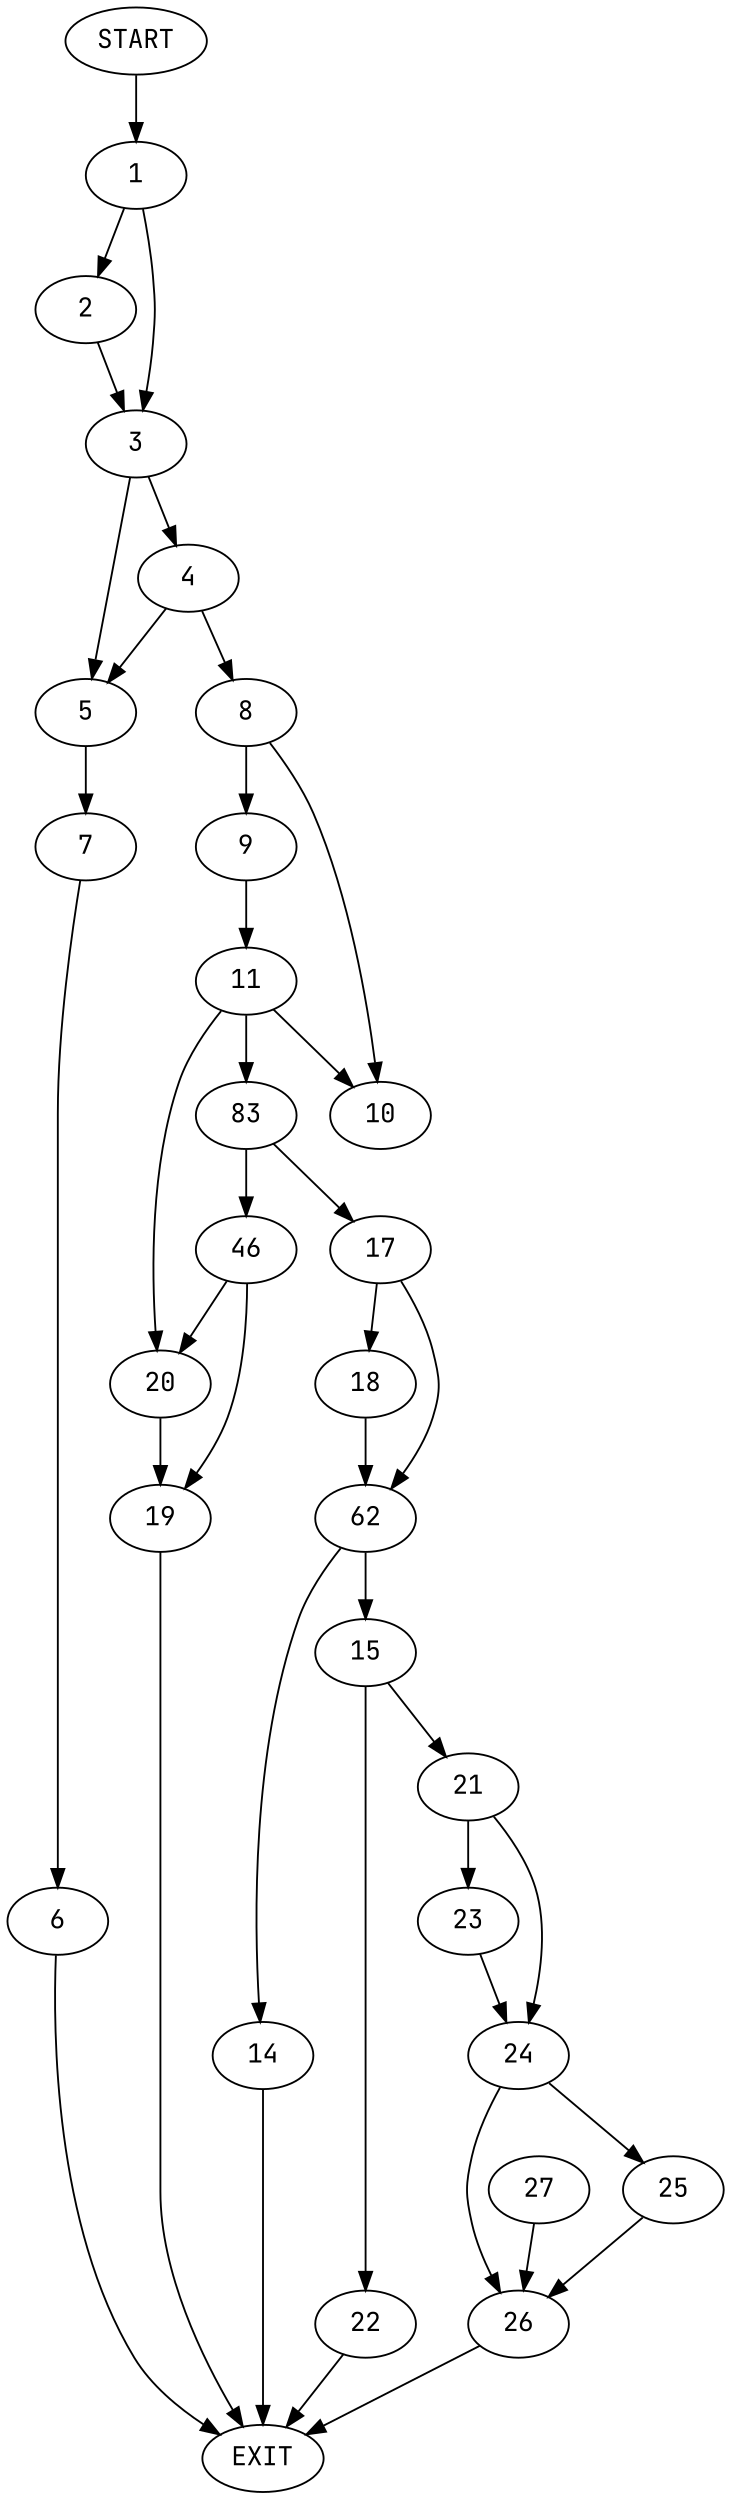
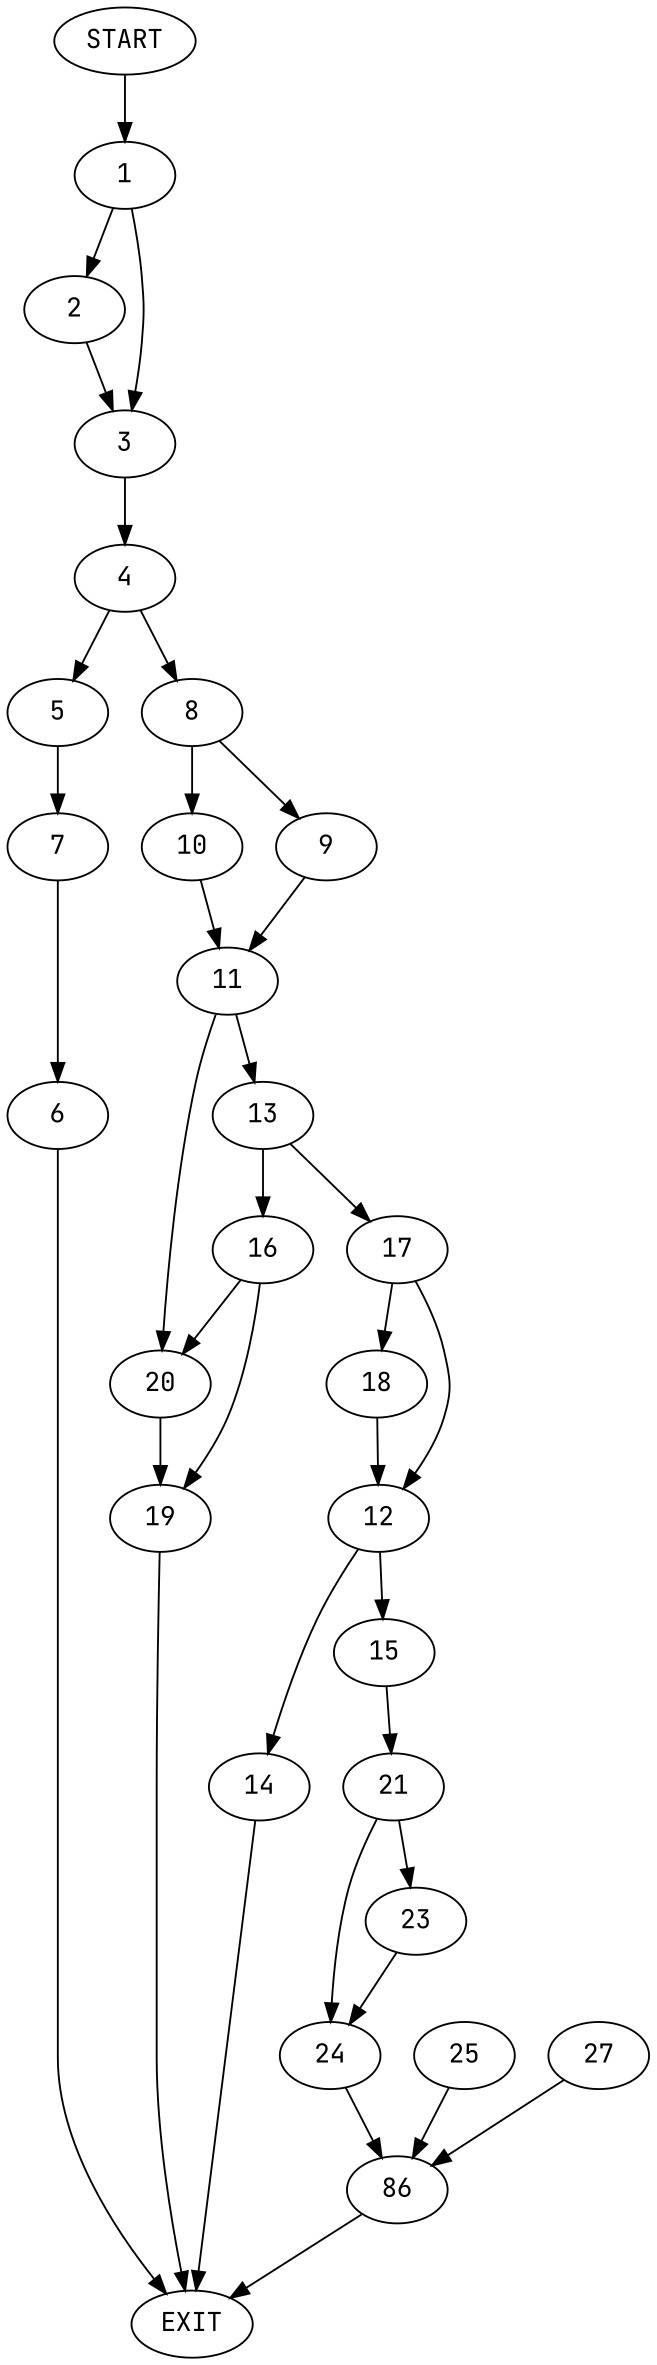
edge "3" -> "5": removed
edge "11" -> "10": reversed
node "83": label "83" -> "13"
node "46": label "46" -> "16"
node "62": label "62" -> "12"
edge "24" -> "25": removed
node "22": removed
node "26": label "26" -> "86"
